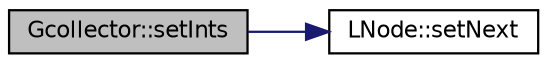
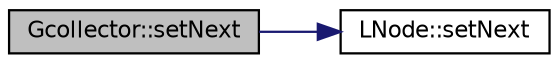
node "Gcollector::setInts": label "Gcollector::setInts" -> "Gcollector::setNext"
